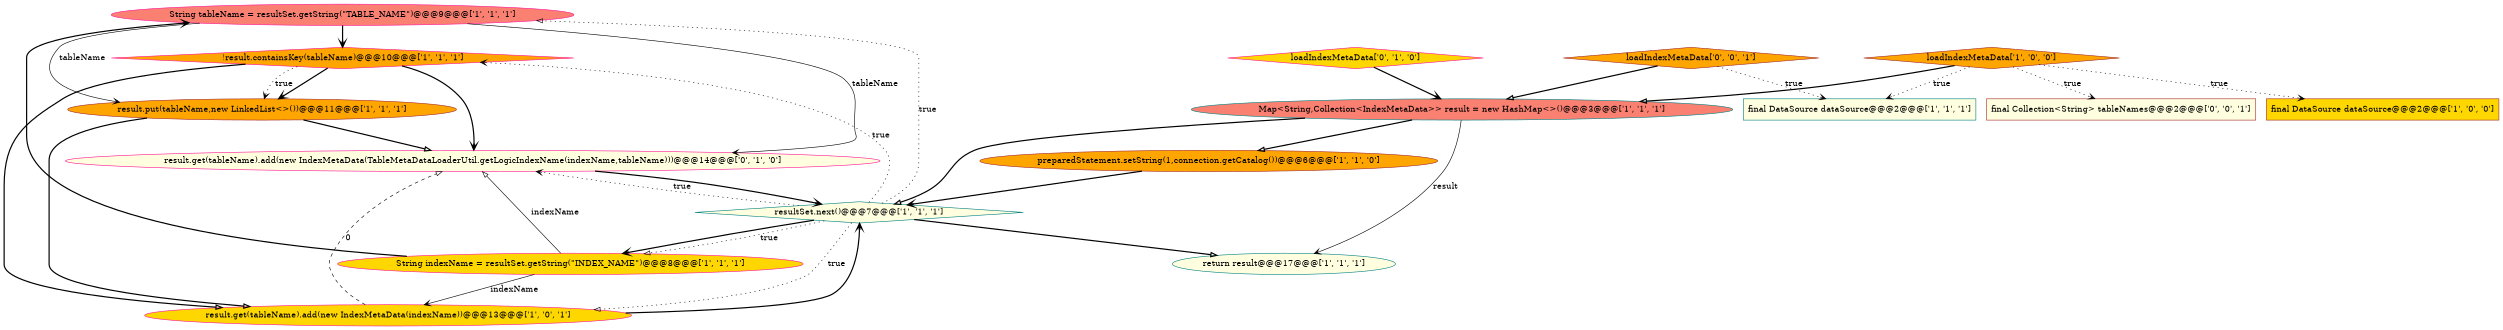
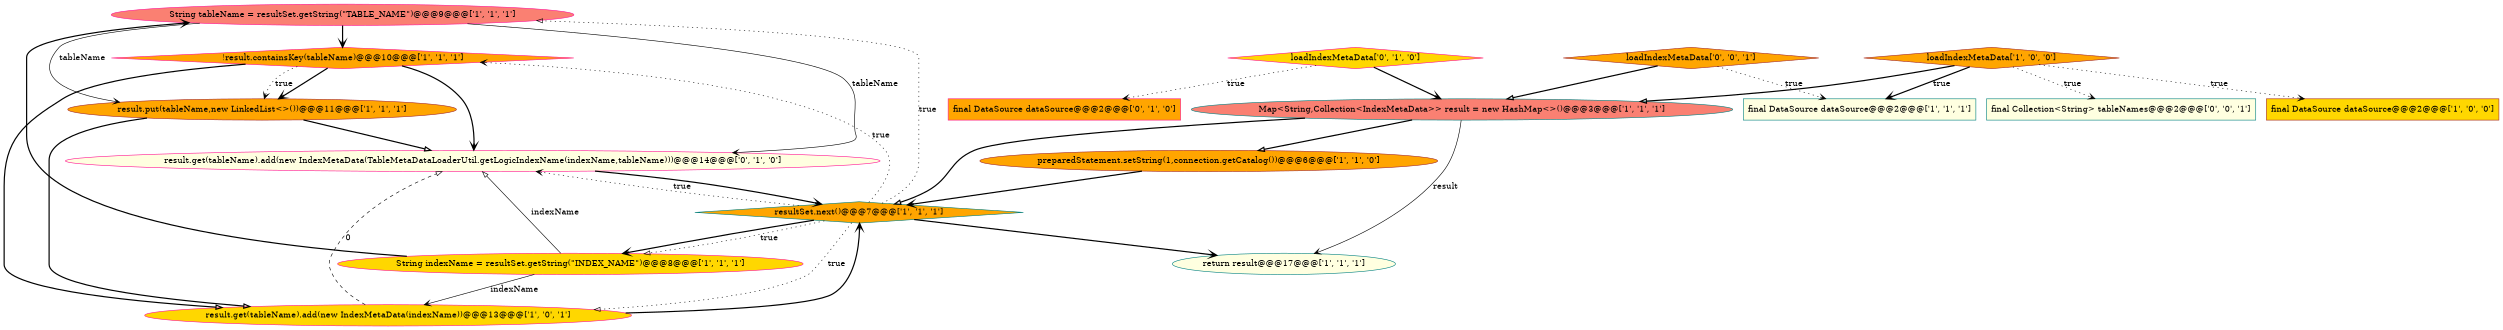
edge "loadIndexMetaData['1', '0', '0']" -> "final DataSource dataSource@@@2@@@['1', '1', '1']": style dotted -> bold
node "final DataSource dataSource@@@2@@@['0', '1', '0']": added
node "final Collection<String> tableNames@@@2@@@['0', '0', '1']": color brown -> teal
node "resultSet.next()@@@7@@@['1', '1', '1']": fillcolor lightyellow -> orange
edge "resultSet.next()@@@7@@@['1', '1', '1']" -> "return result@@@17@@@['1', '1', '1']": arrowhead onormal -> vee
